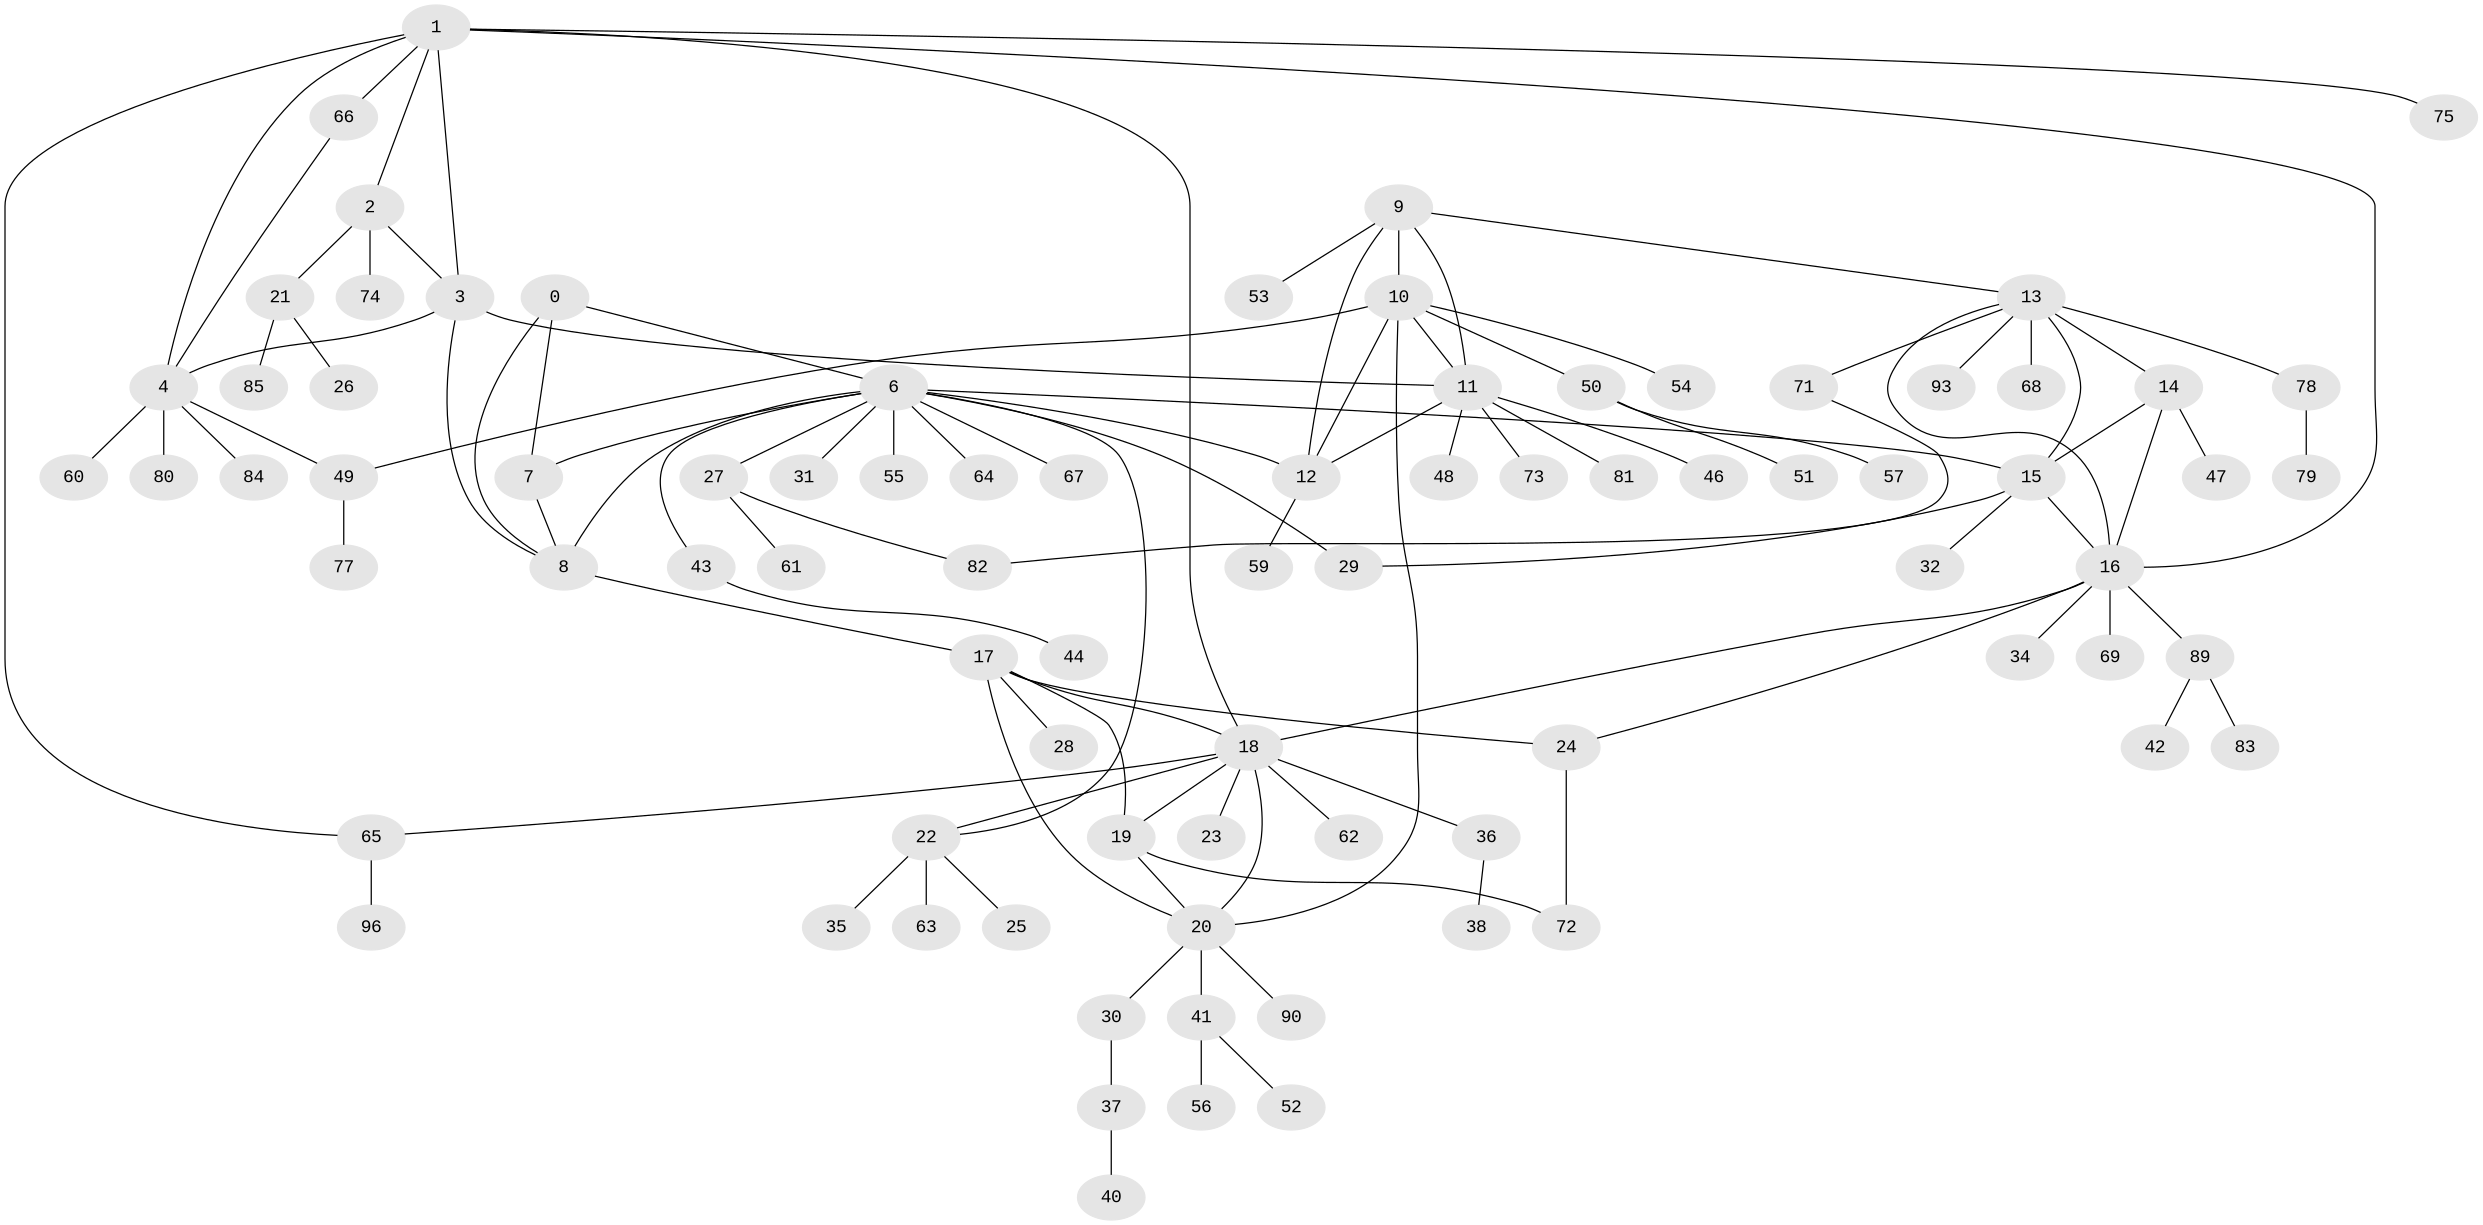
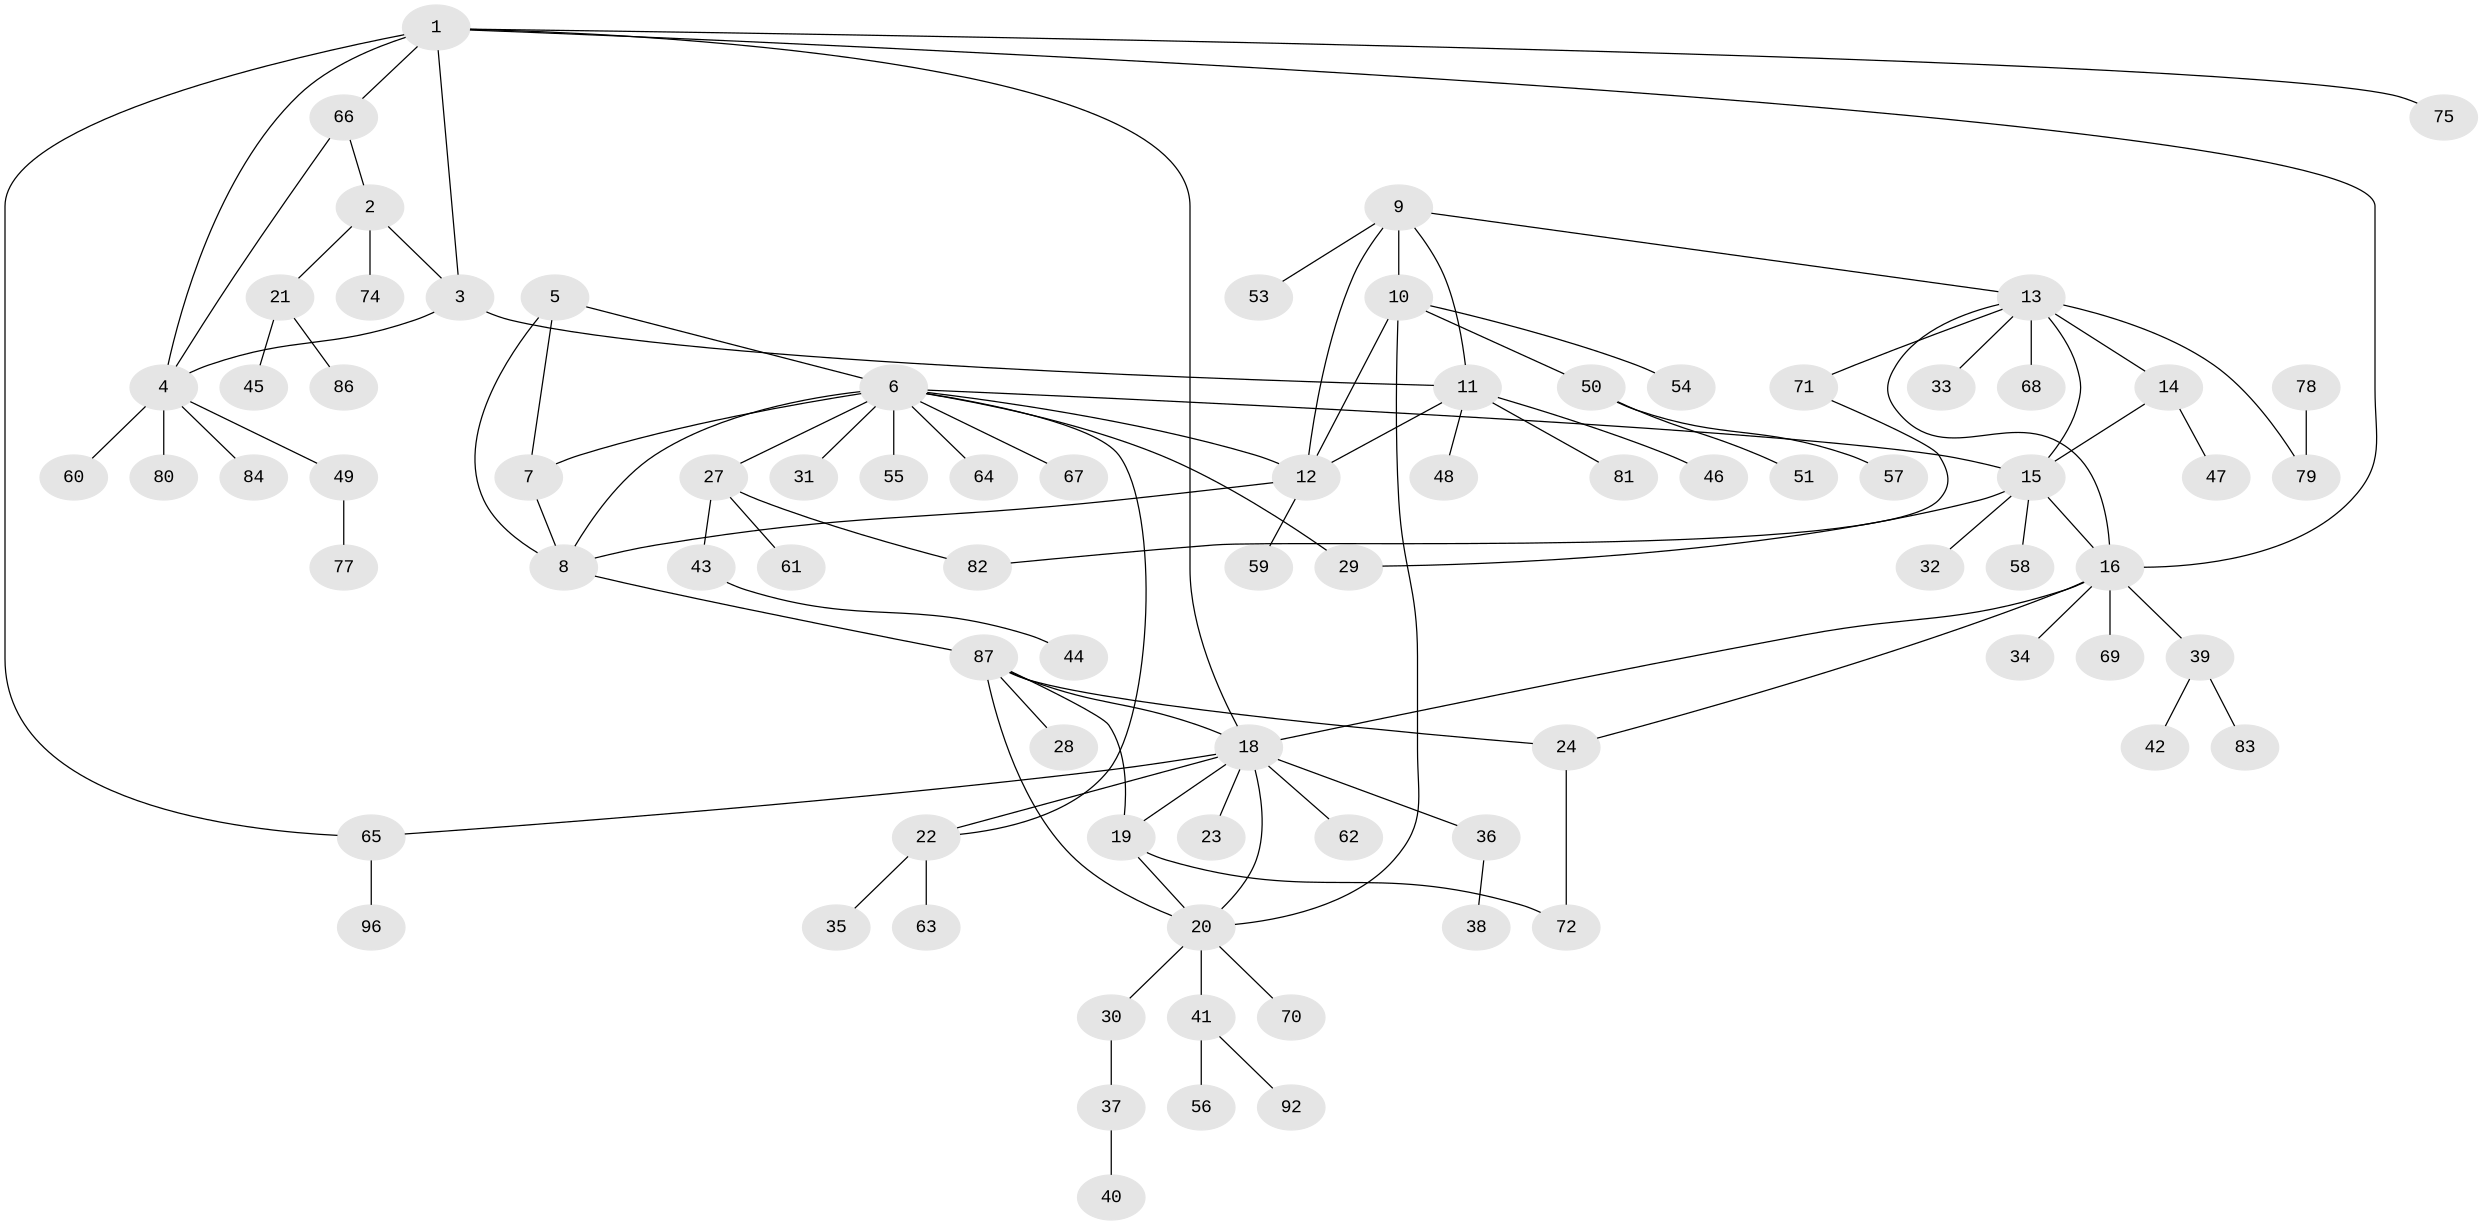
edge "1" -- "2": now "66" -- "2"
node "0": label "0" -> "5"
edge "13" -- "78": now "13" -- "79"
edge "10" -- "11": removed
edge "10" -- "49": removed
node "85": label "85" -> "45"
node "26": label "26" -> "86"
node "93": label "93" -> "33"
edge "3" -- "8": now "12" -- "8"
edge "6" -- "43": now "27" -- "43"
node "73": removed
edge "14" -- "16": removed
node "58": added
node "17": label "17" -> "87"
node "89": label "89" -> "39"
node "25": removed
node "90": label "90" -> "70"
node "52": label "52" -> "92"
